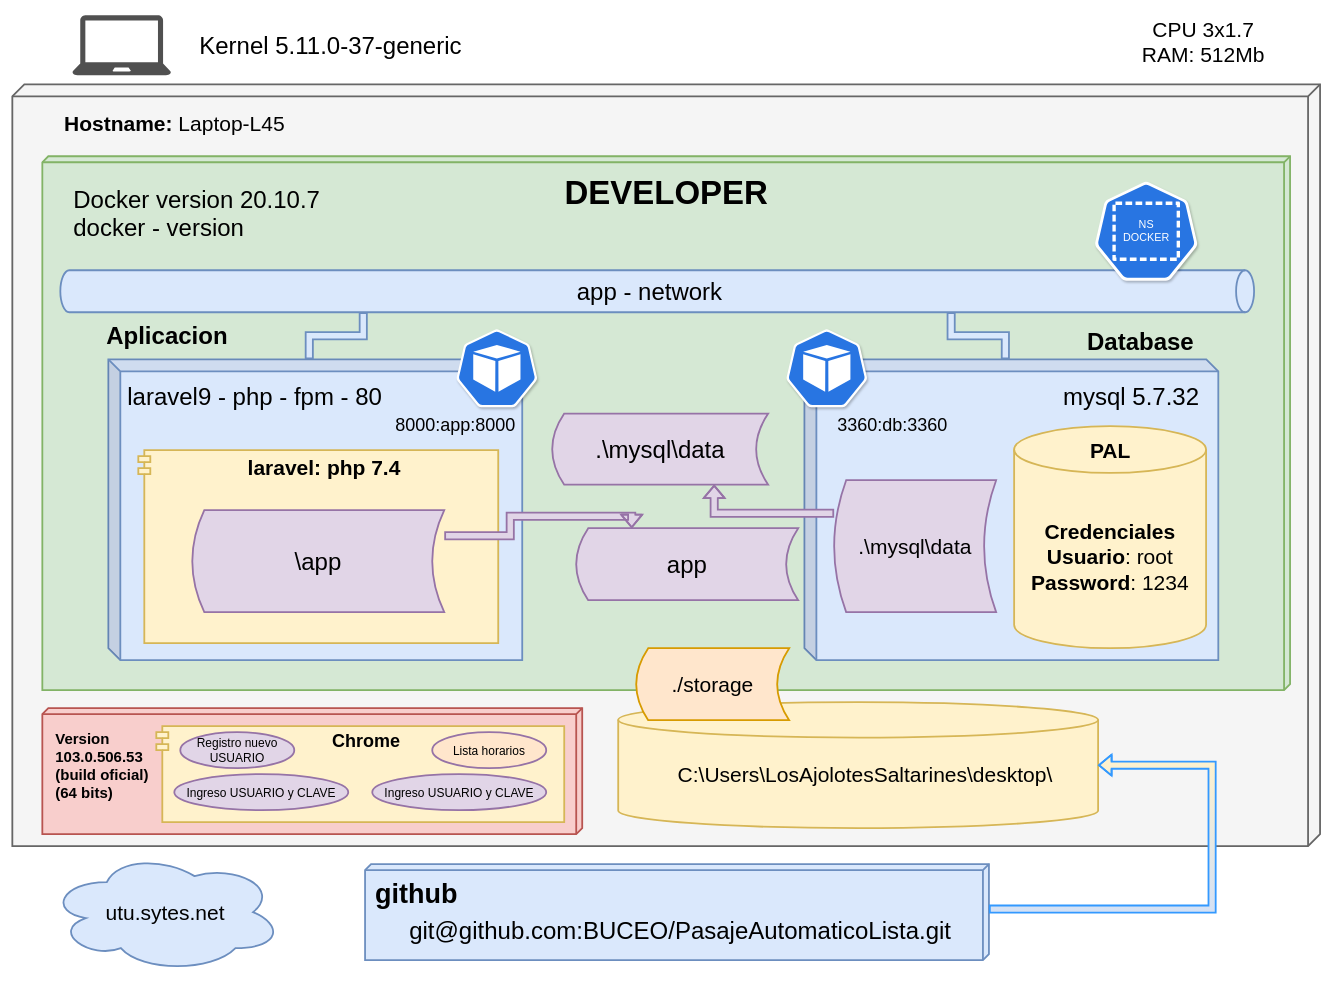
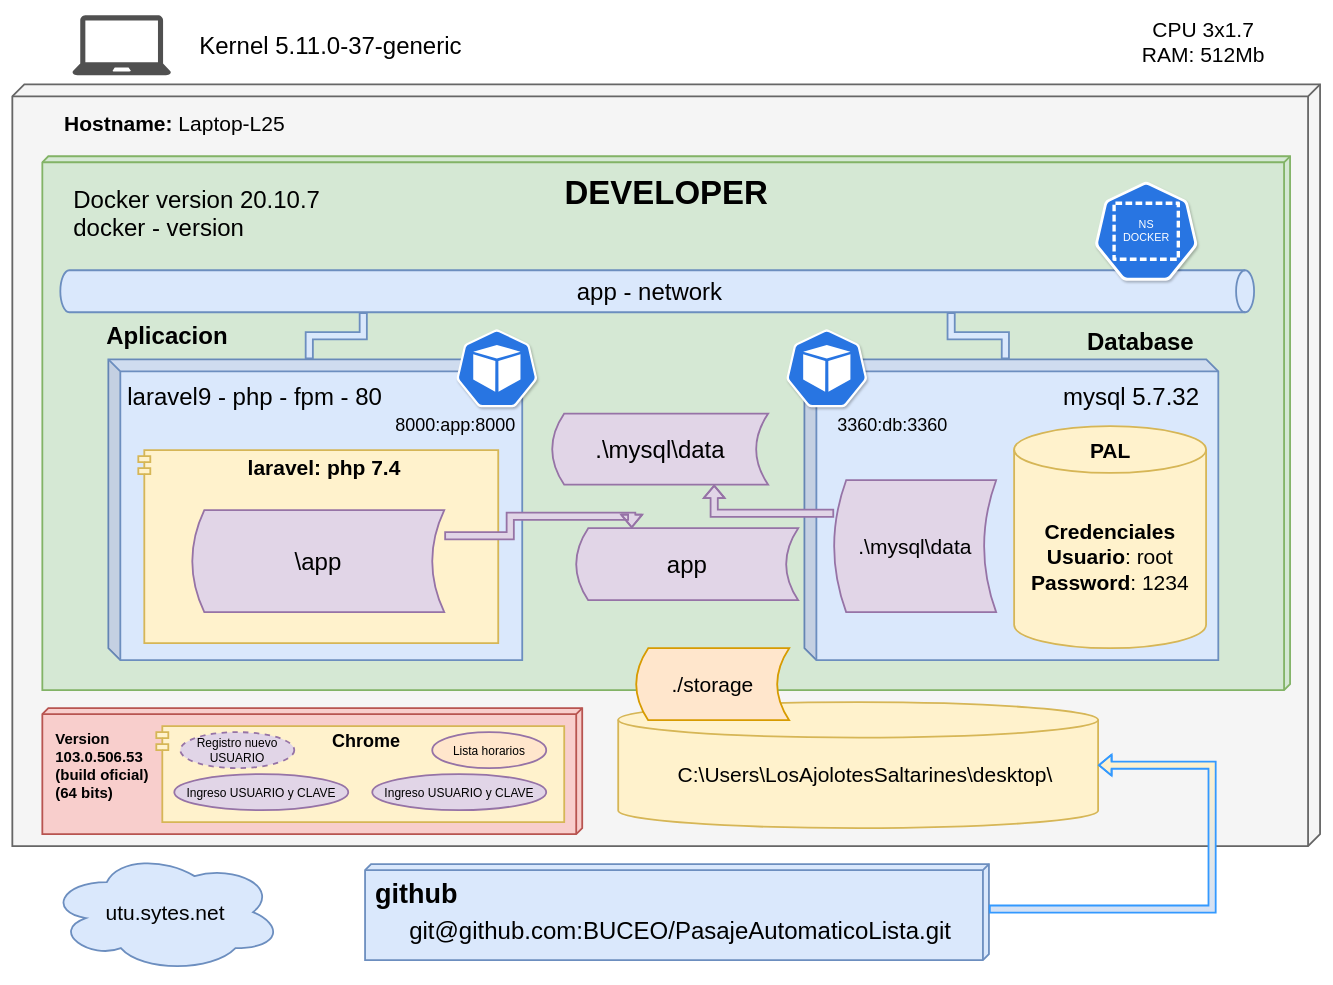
node "Hostname: Laptop-L45": label "Hostname: Laptop-L45" -> "Hostname: Laptop-L25"
node "Registro nuevo USUARIO": style solid -> dashed
